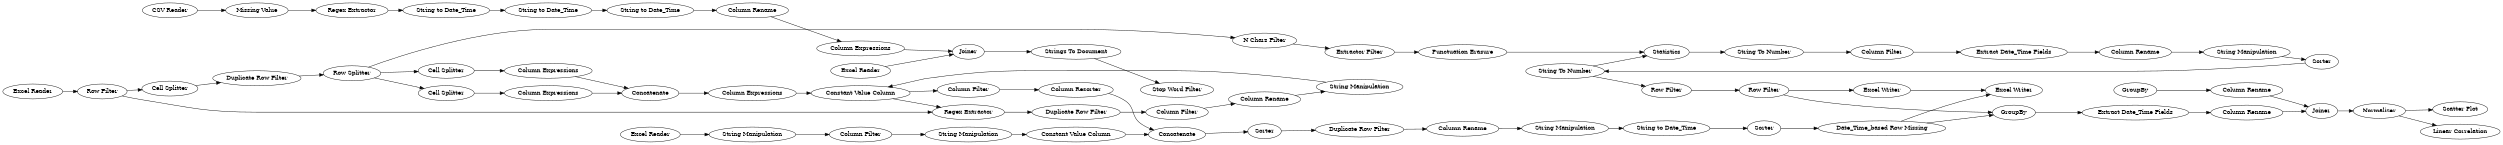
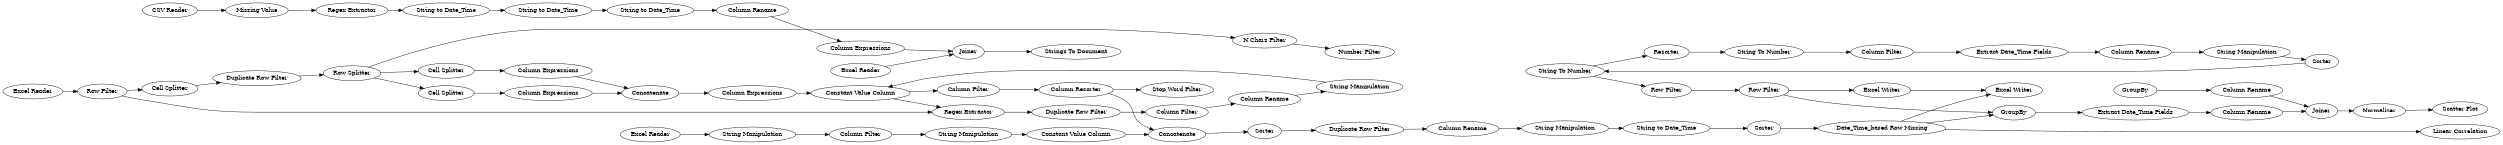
node "Extractor Filter": label "Extractor Filter" -> "Number Filter"
node "Punctuation Erasure": removed
node "Statistics": label "Statistics" -> "Resorter"
edge "Strings To Document" -> "Stop Word Filter": now "Column Resorter" -> "Stop Word Filter"
edge "Normalizer" -> "Linear Correlation": now "Date_Time_based Row Missing" -> "Linear Correlation"
